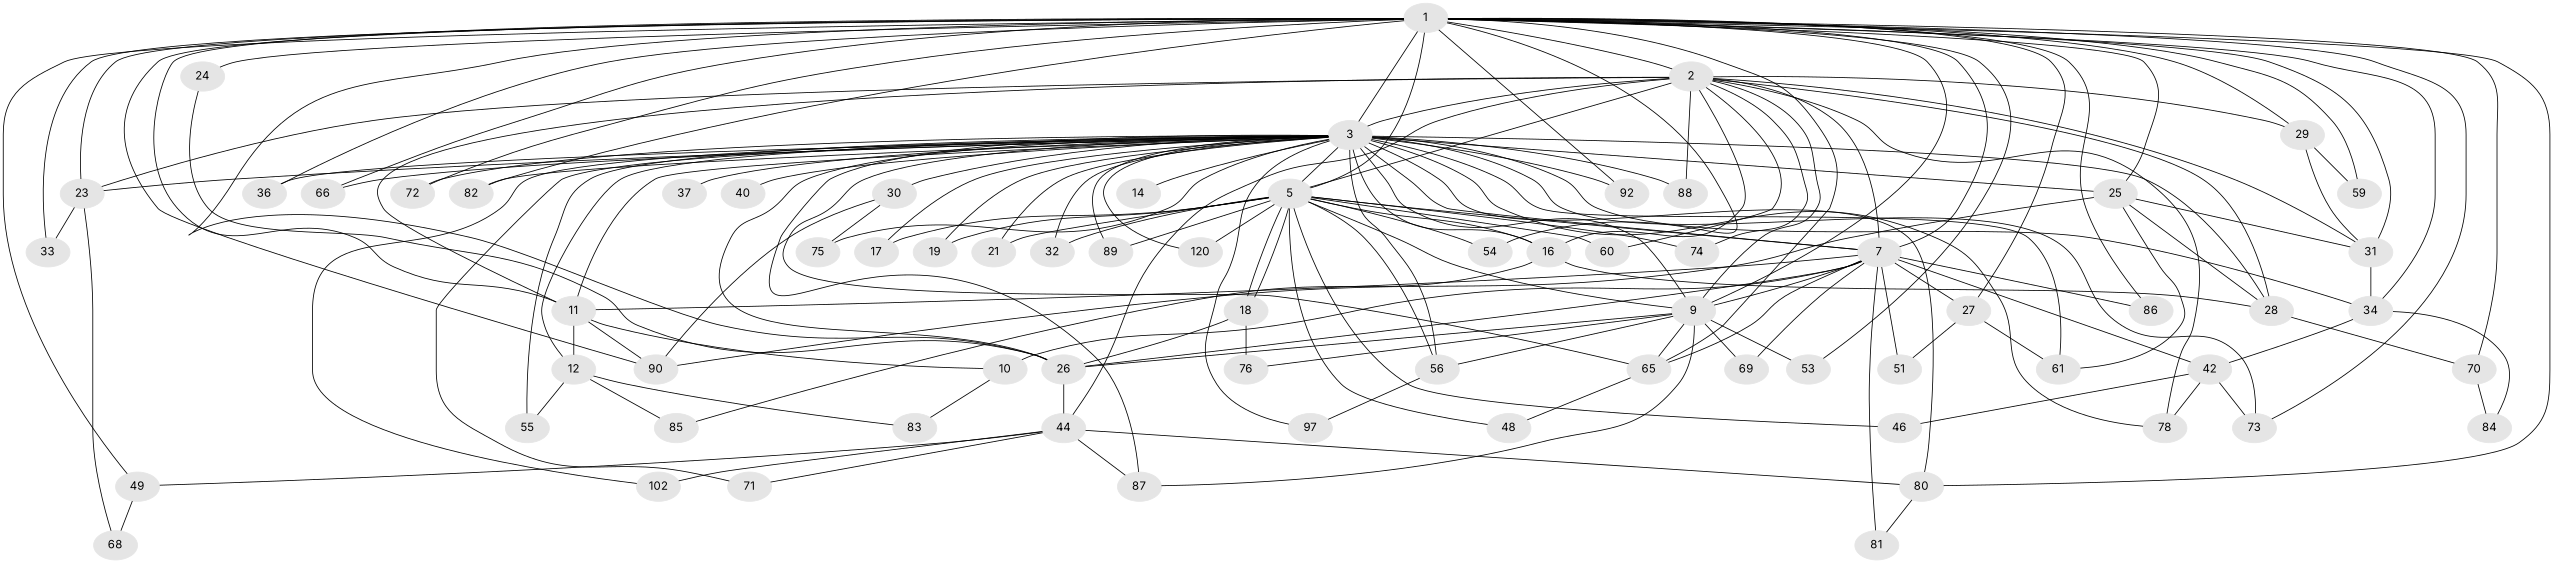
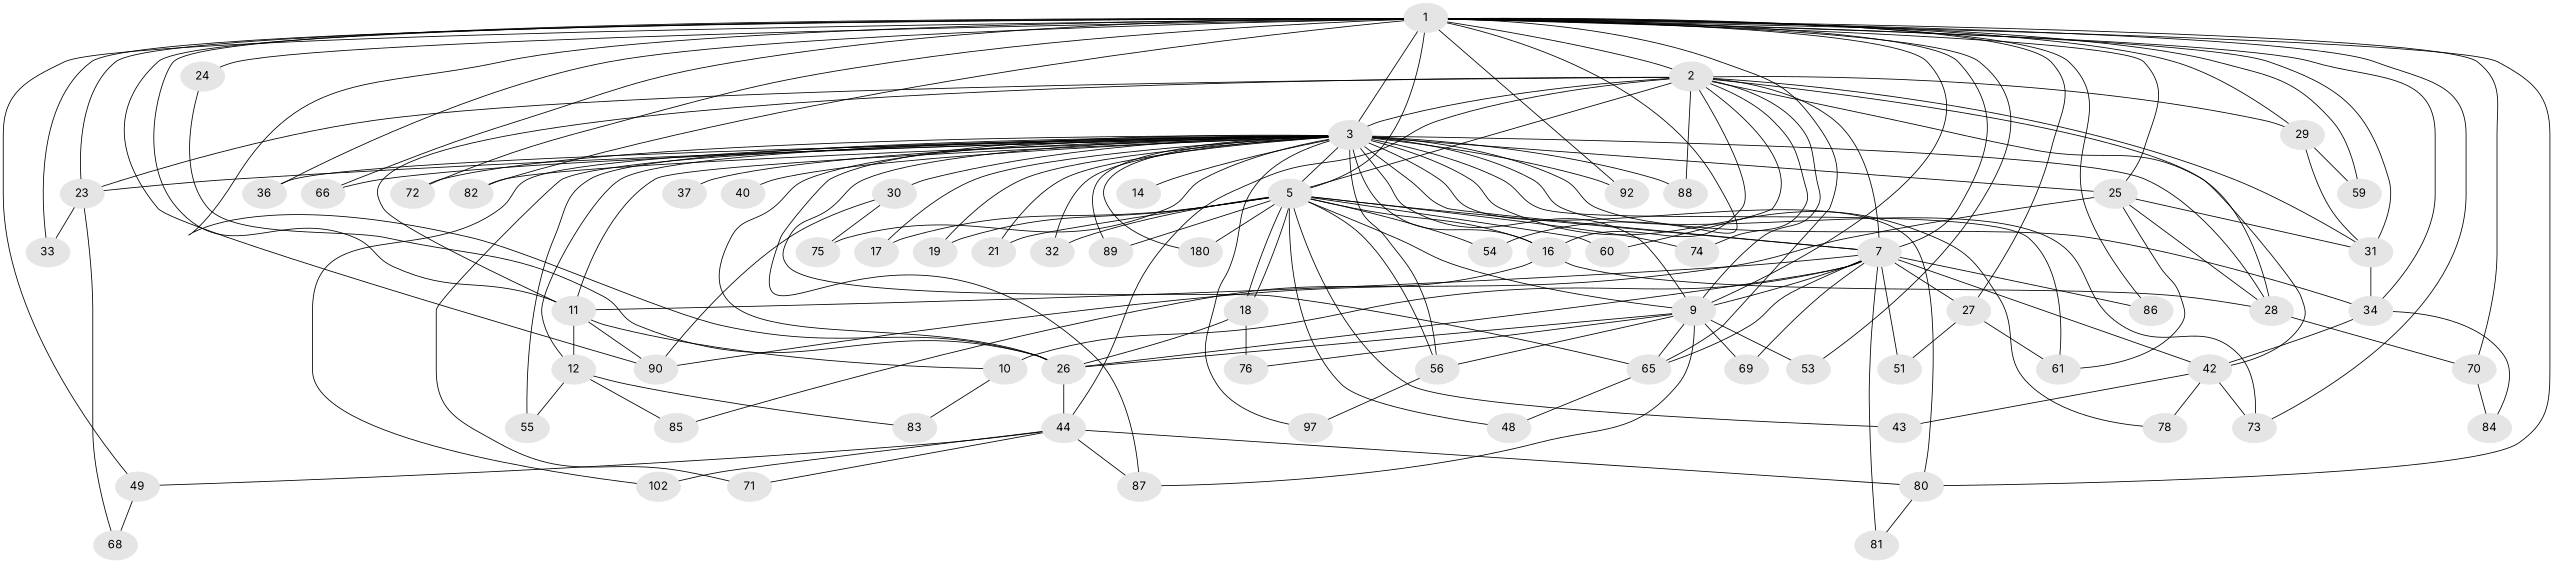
edge "2" -- "78": now "2" -- "42"
node "120": label "120" -> "180"
node "46": label "46" -> "43"
